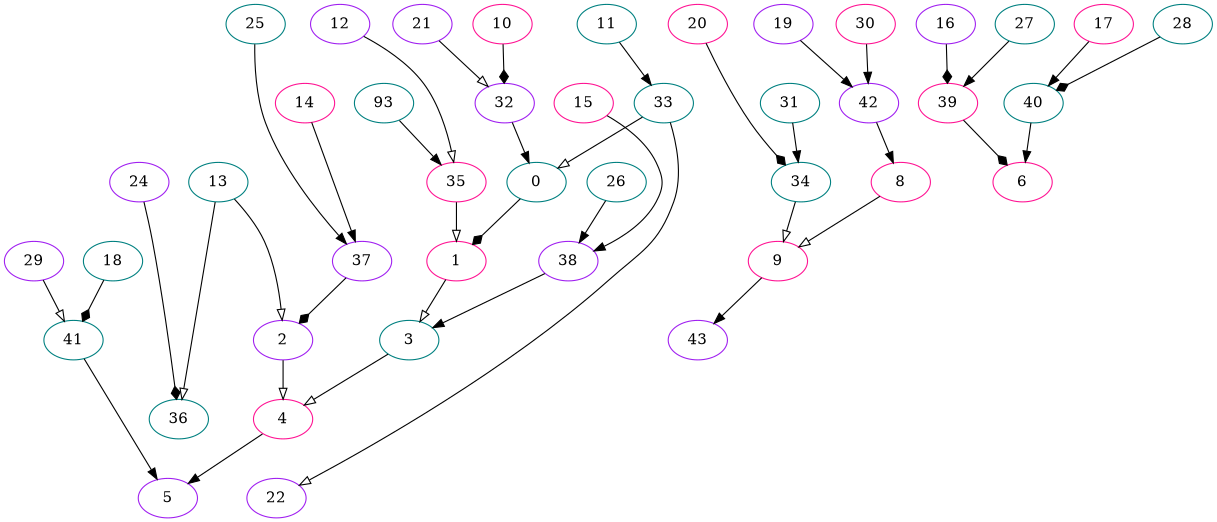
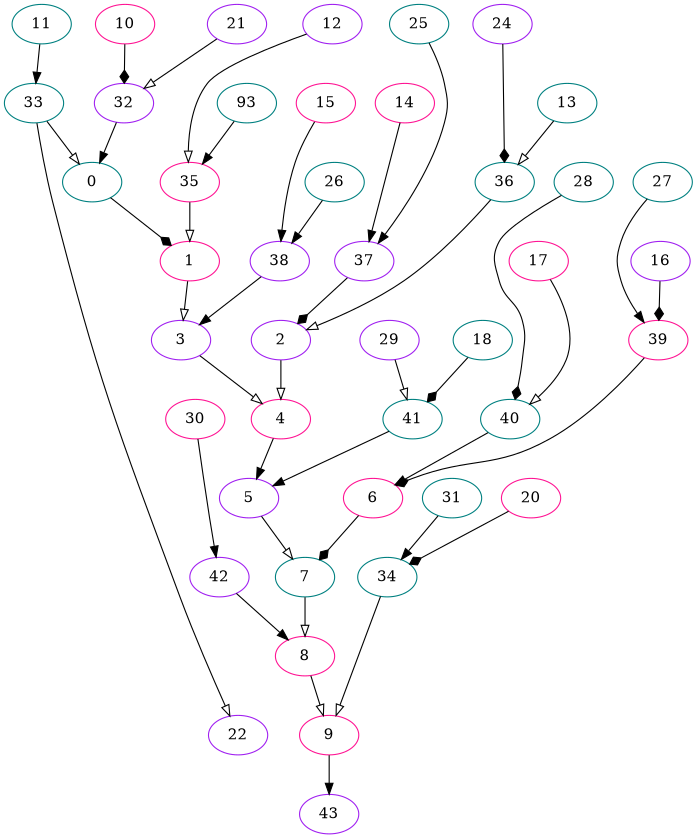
node "19": removed
edge "17" -> "40": arrowhead normal -> onormal
edge "13" -> "2": now "36" -> "2"
node "3": color teal -> purple
node "7": added
